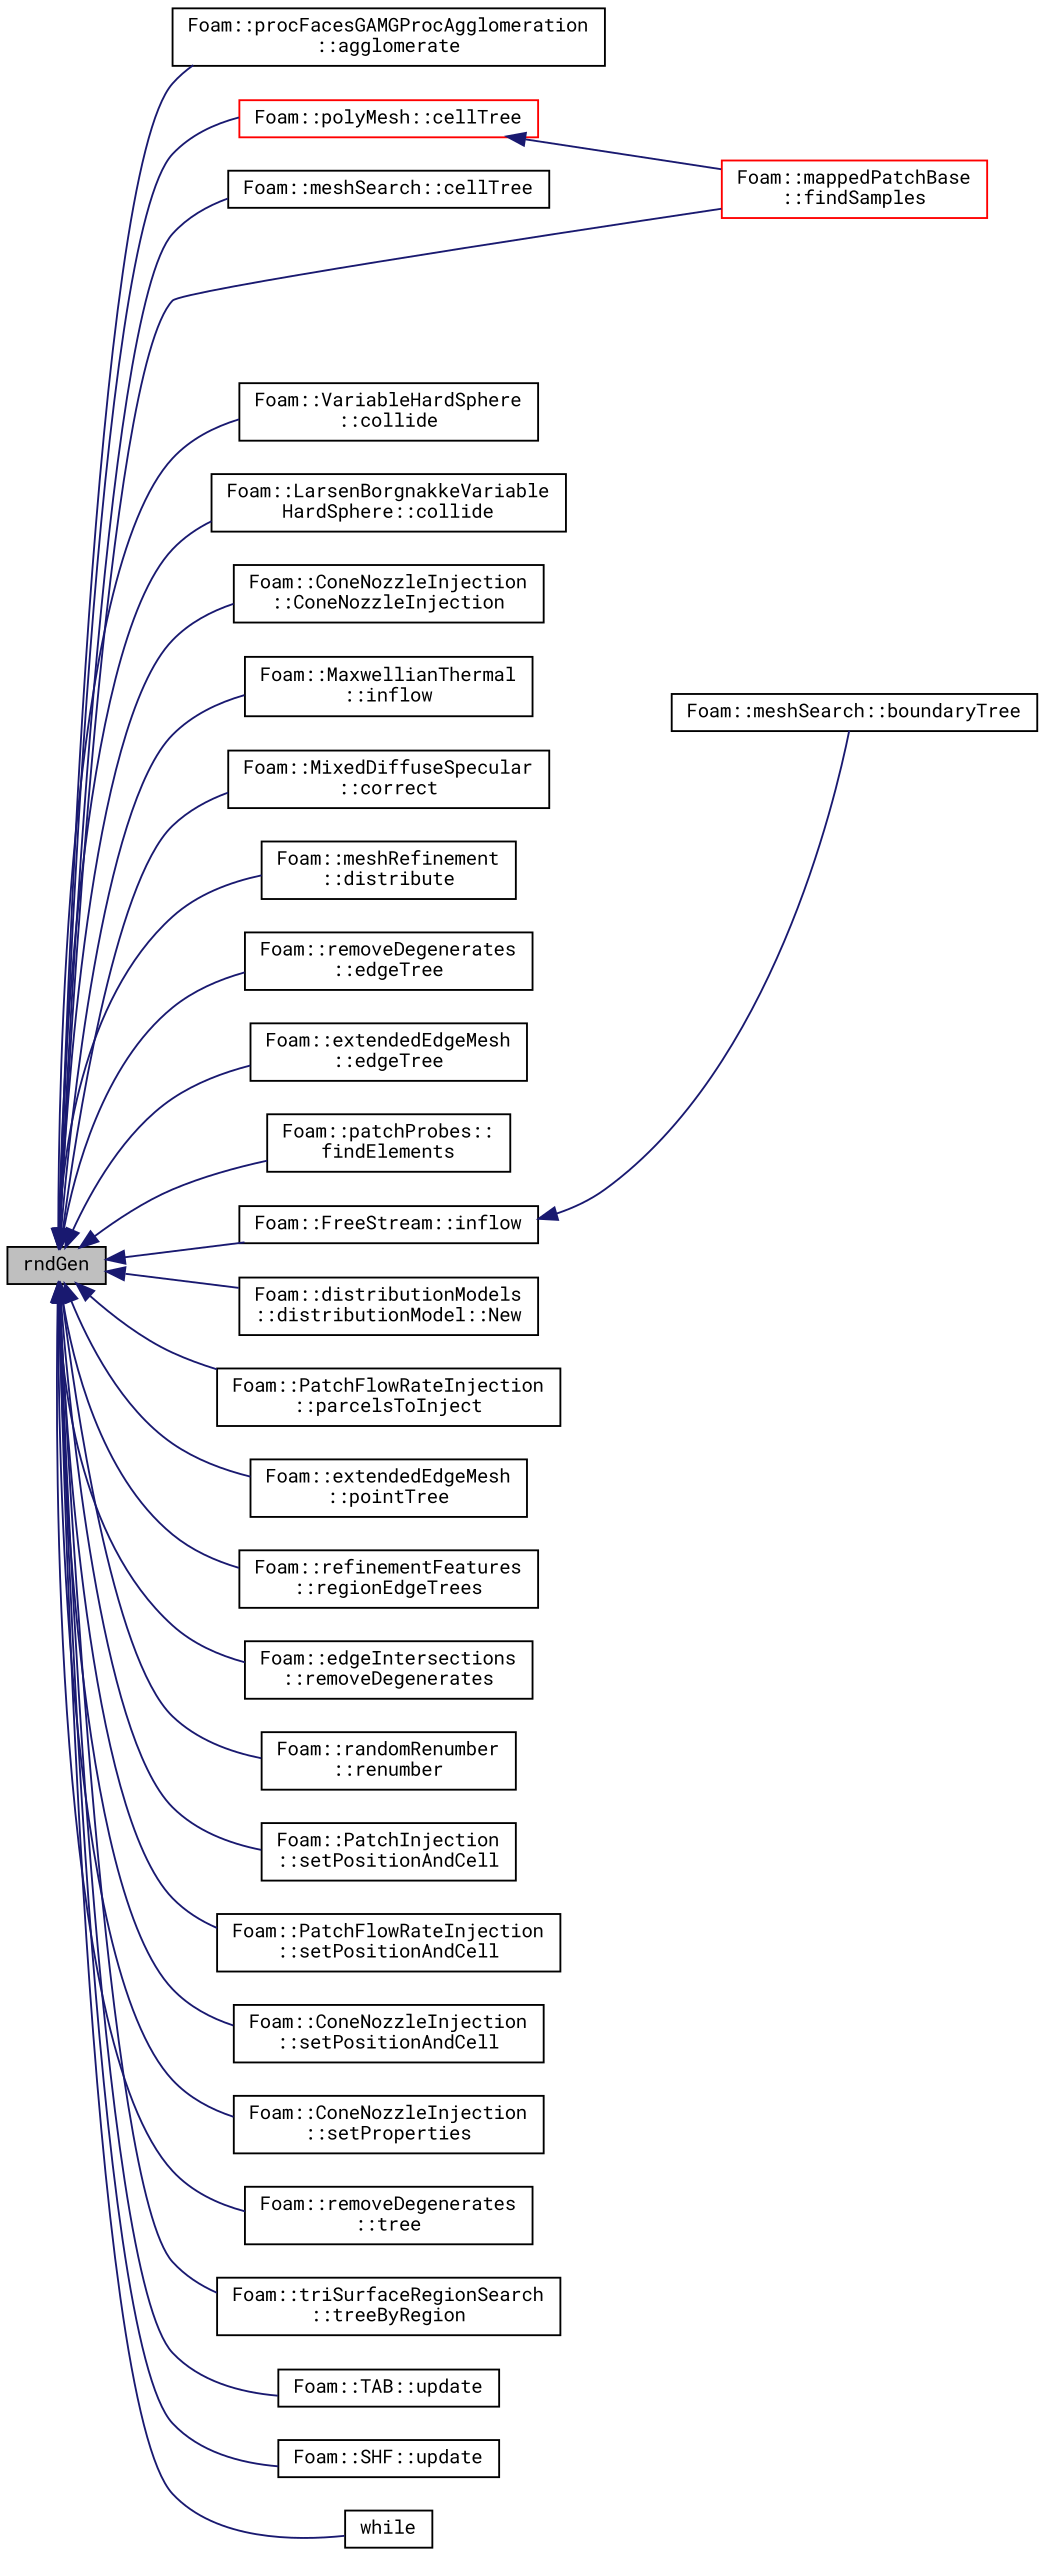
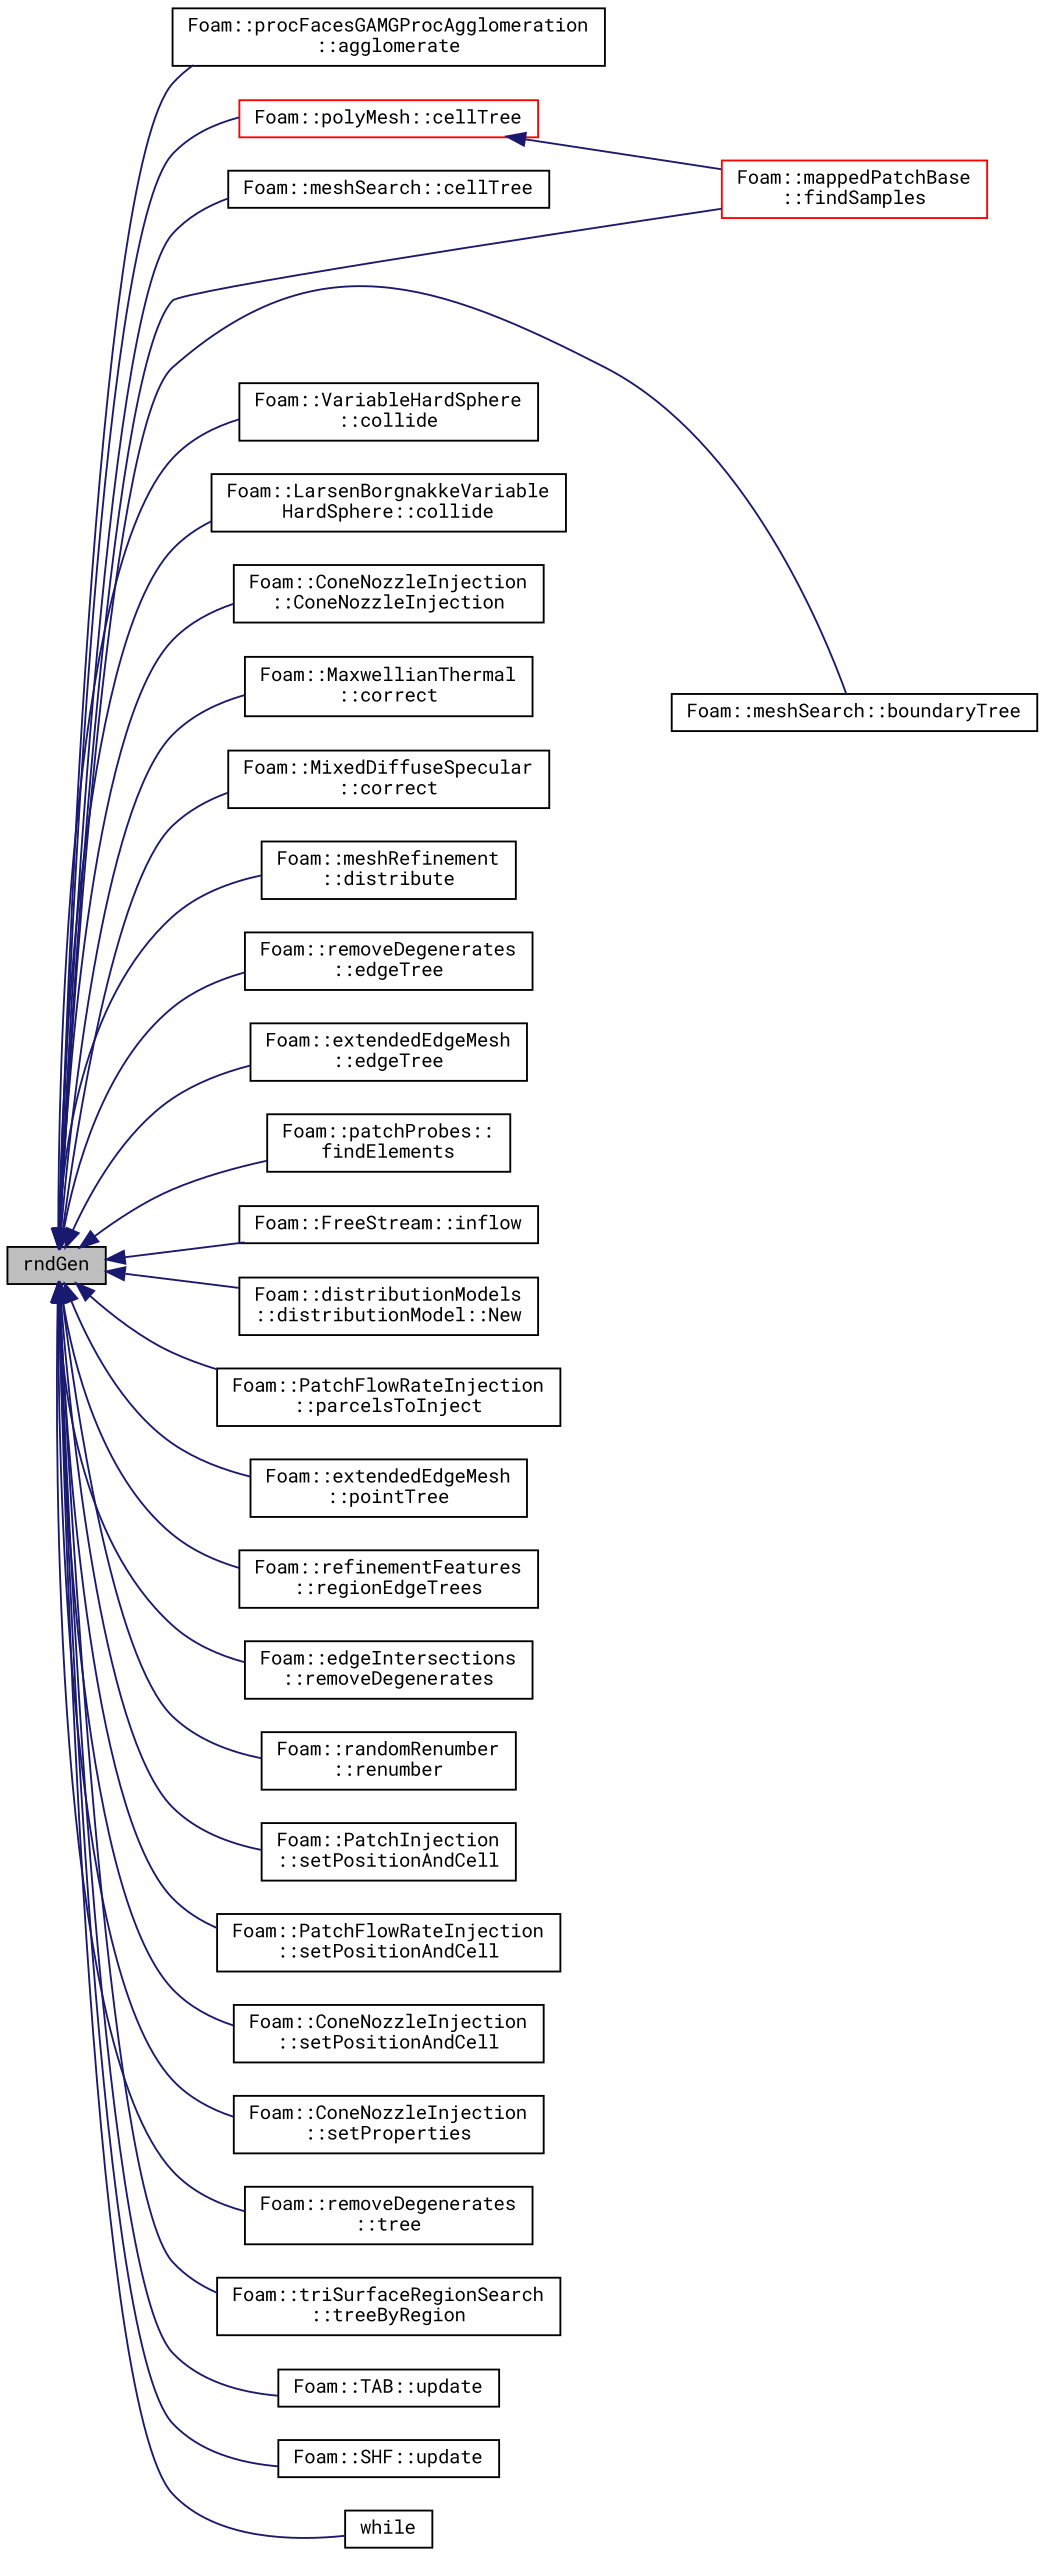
node "Foam::MaxwellianThermal ::inflow": label "Foam::MaxwellianThermal ::inflow" -> "Foam::MaxwellianThermal ::correct"
edge "Foam::meshSearch::boundaryTree" -> "Foam::FreeStream::inflow": now "Foam::meshSearch::boundaryTree" -> "rndGen"
